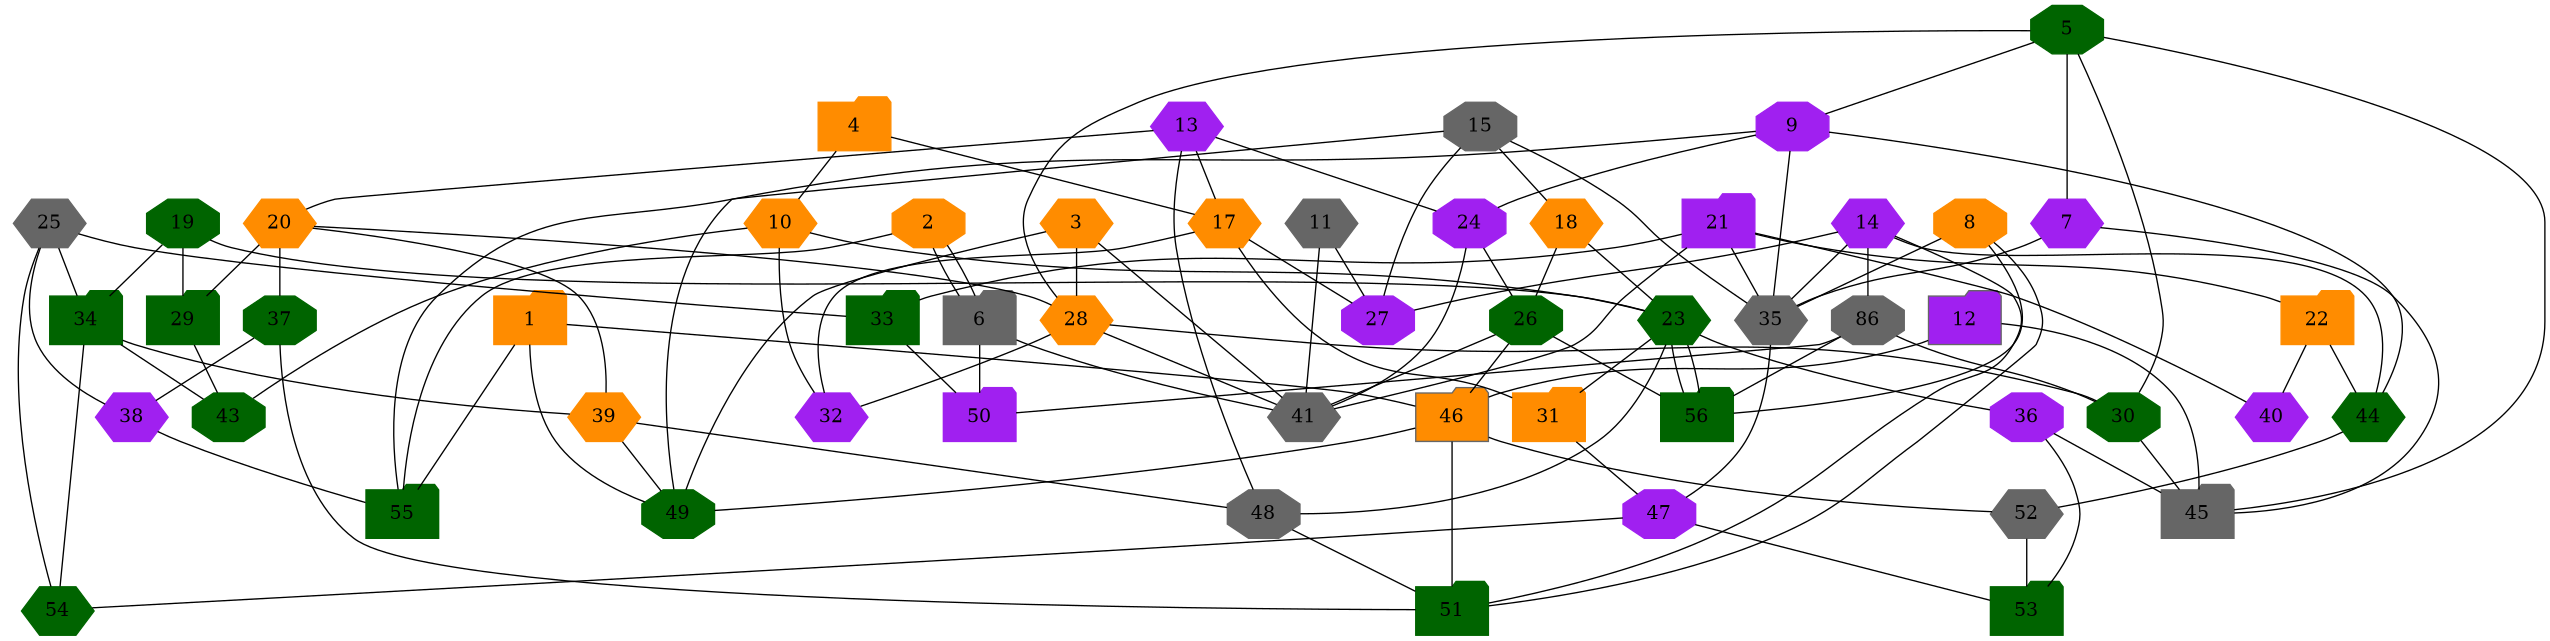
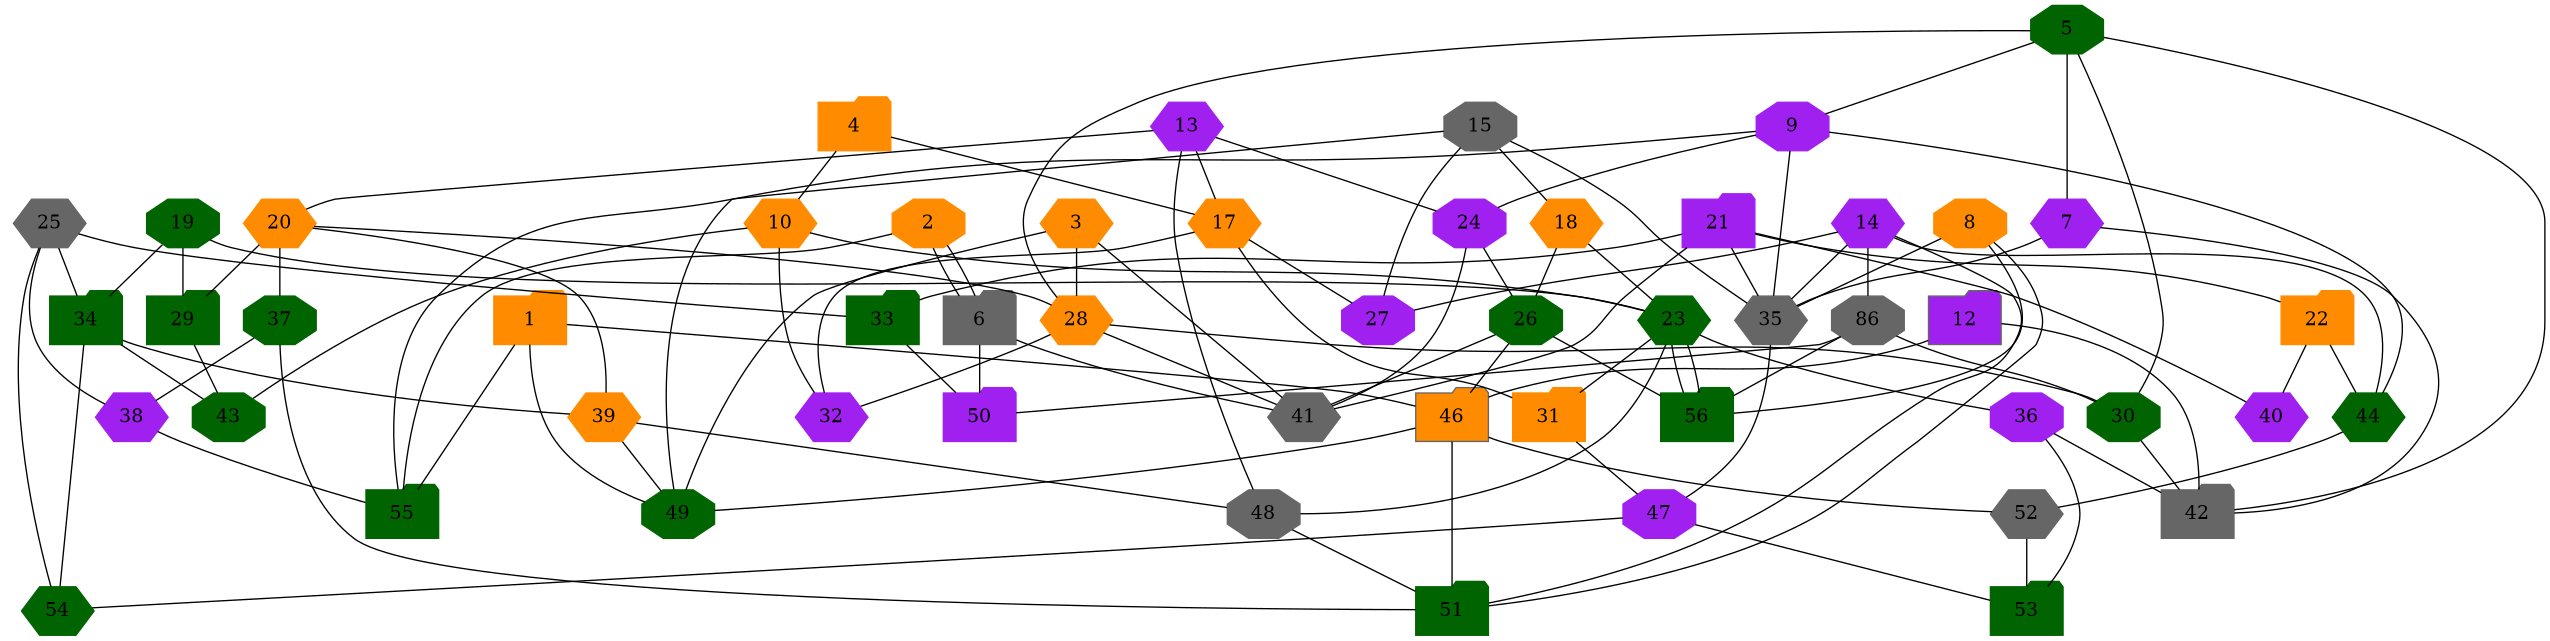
node "11": removed
node "45": label "45" -> "42"
